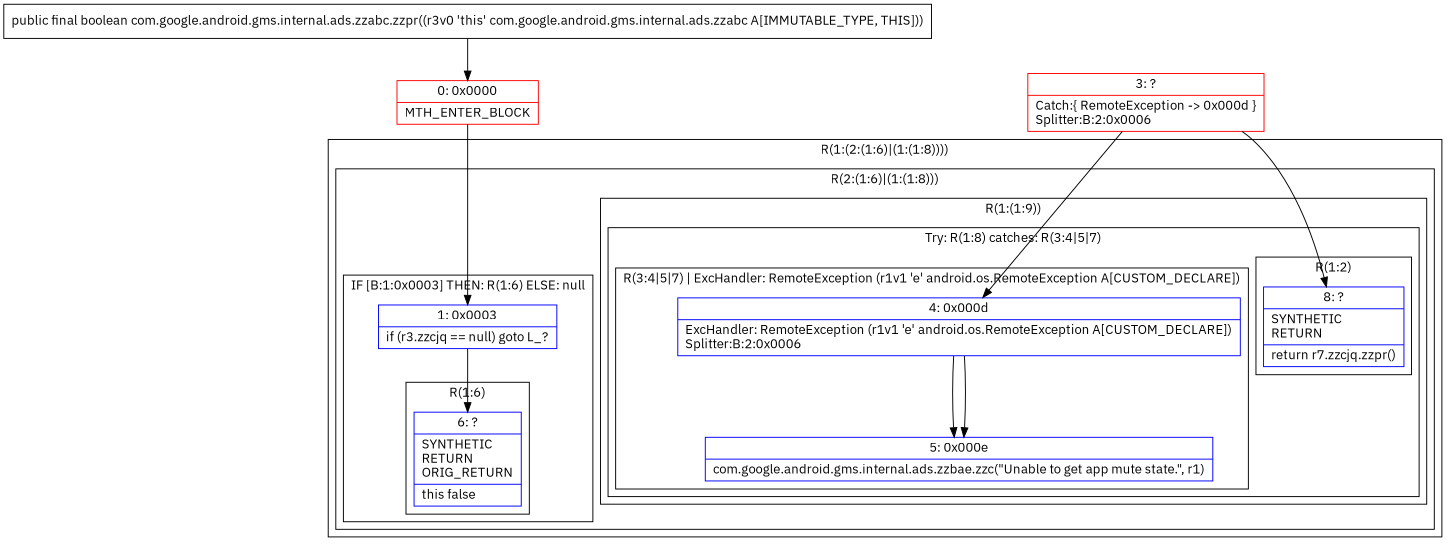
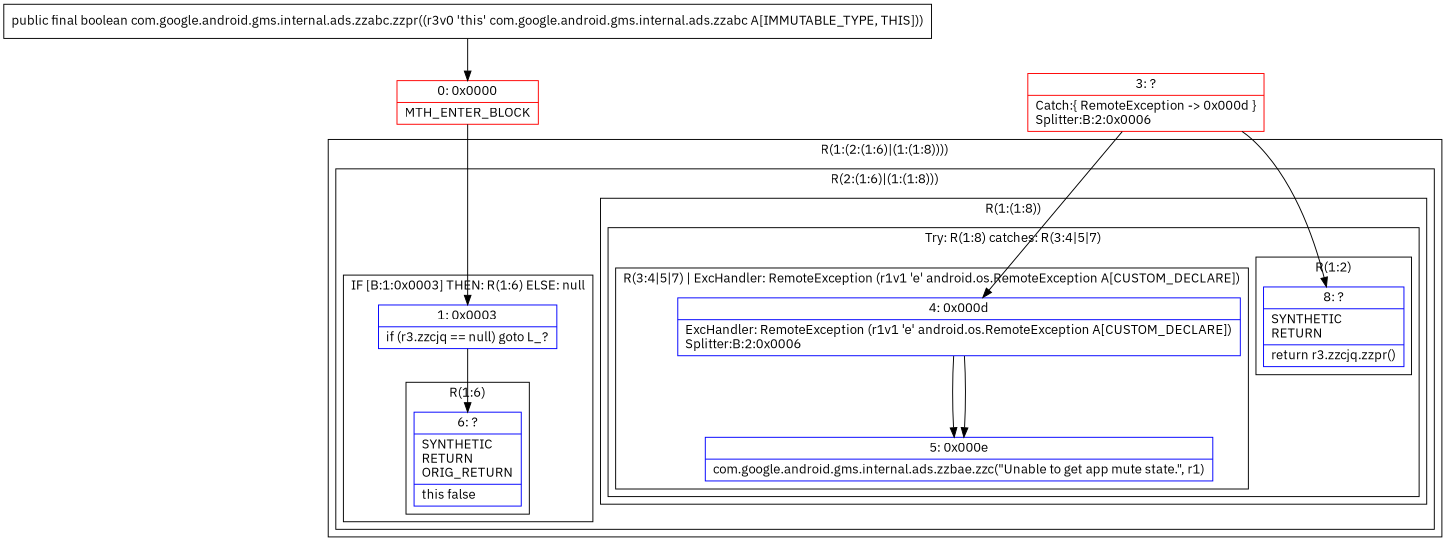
cluster "R(1:(1:9))": label "R(1:(1:9))" -> "R(1:(1:8))"
node "8: ?": text "return r7.zzcjq.zzpr()" -> "return r3.zzcjq.zzpr()"
